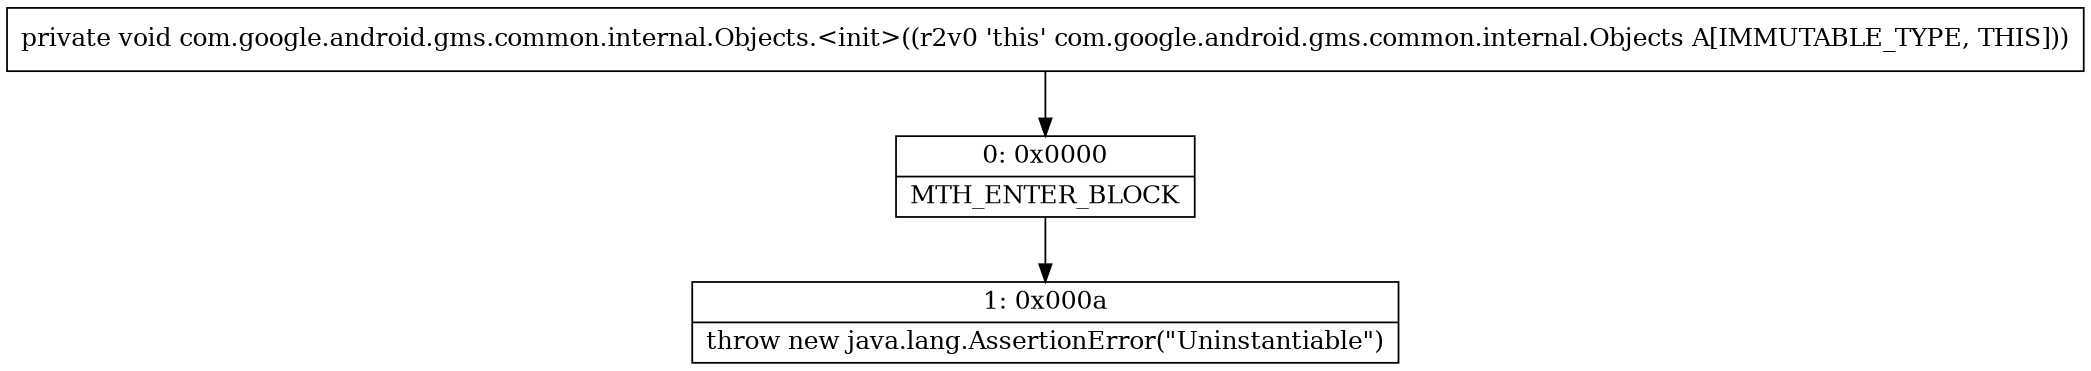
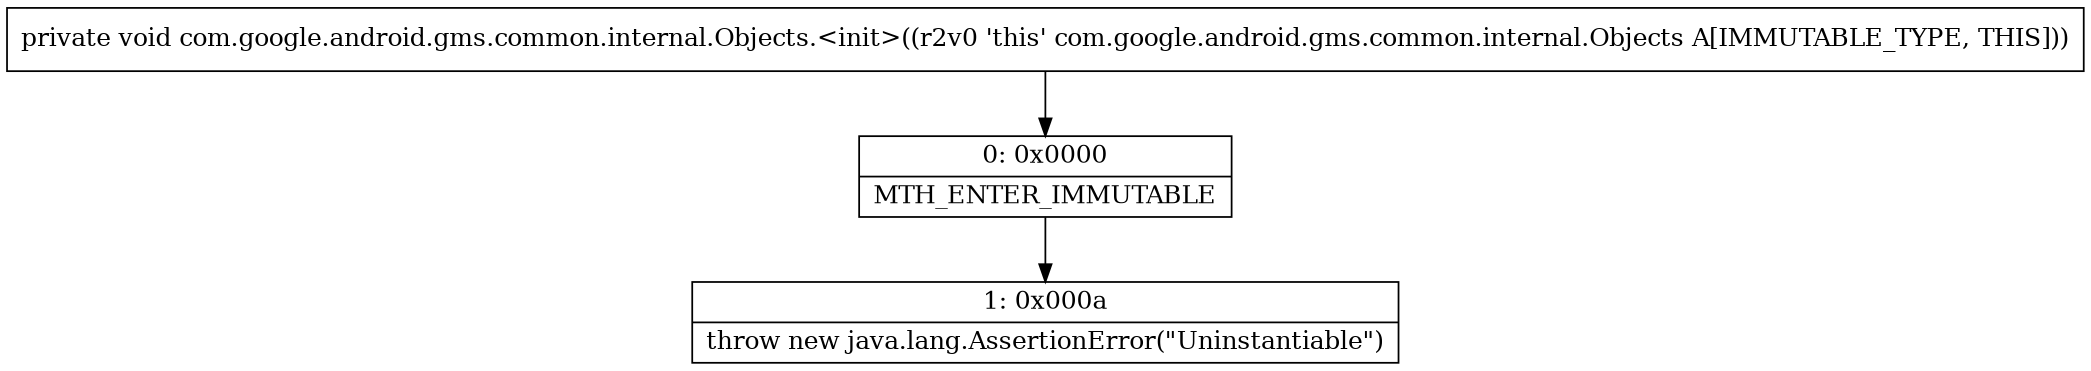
node "0: 0x0000": text "MTH_ENTER_BLOCK" -> "MTH_ENTER_IMMUTABLE"
